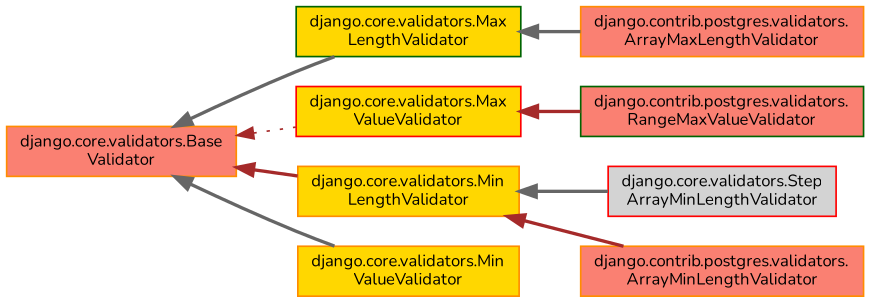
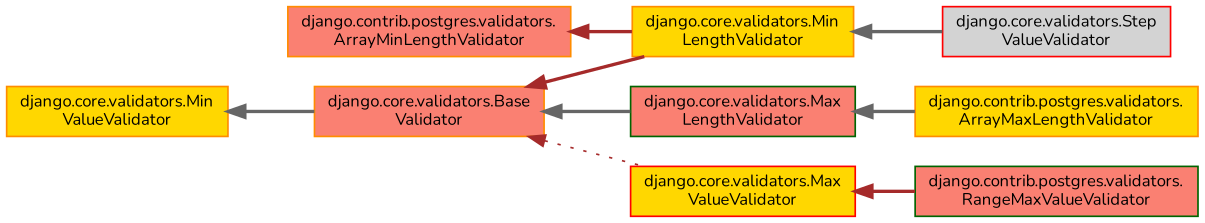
node "django.core.validators.Max LengthValidator": fillcolor gold -> salmon
node "django.contrib.postgres.validators. ArrayMaxLengthValidator": fillcolor salmon -> gold
node "django.core.validators.Step ArrayMinLengthValidator": label "django.core.validators.Step ArrayMinLengthValidator" -> "django.core.validators.Step ValueValidator"
edge "django.core.validators.Min ValueValidator" -> "django.core.validators.Base Validator": reversed
edge "django.contrib.postgres.validators. ArrayMinLengthValidator" -> "django.core.validators.Min LengthValidator": reversed
